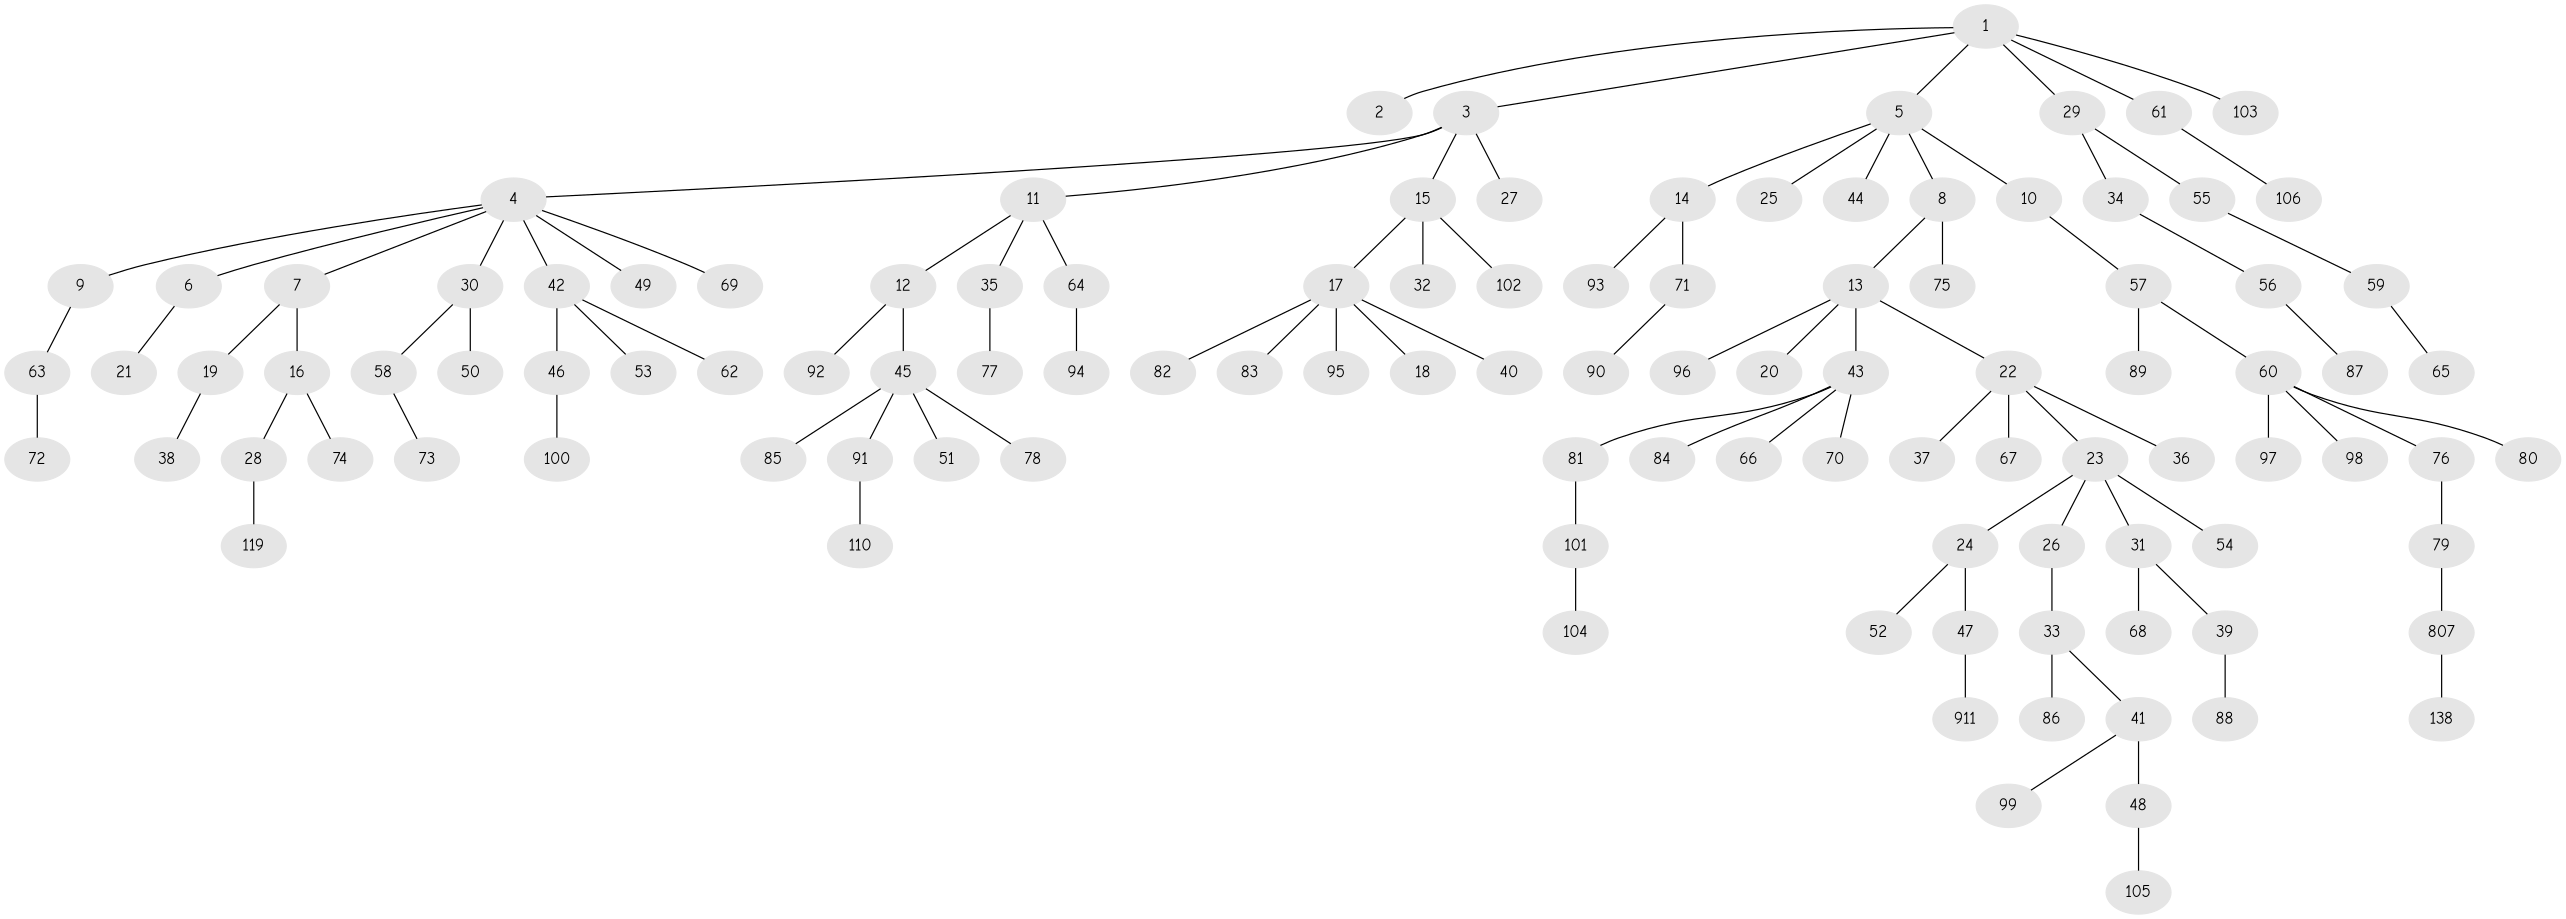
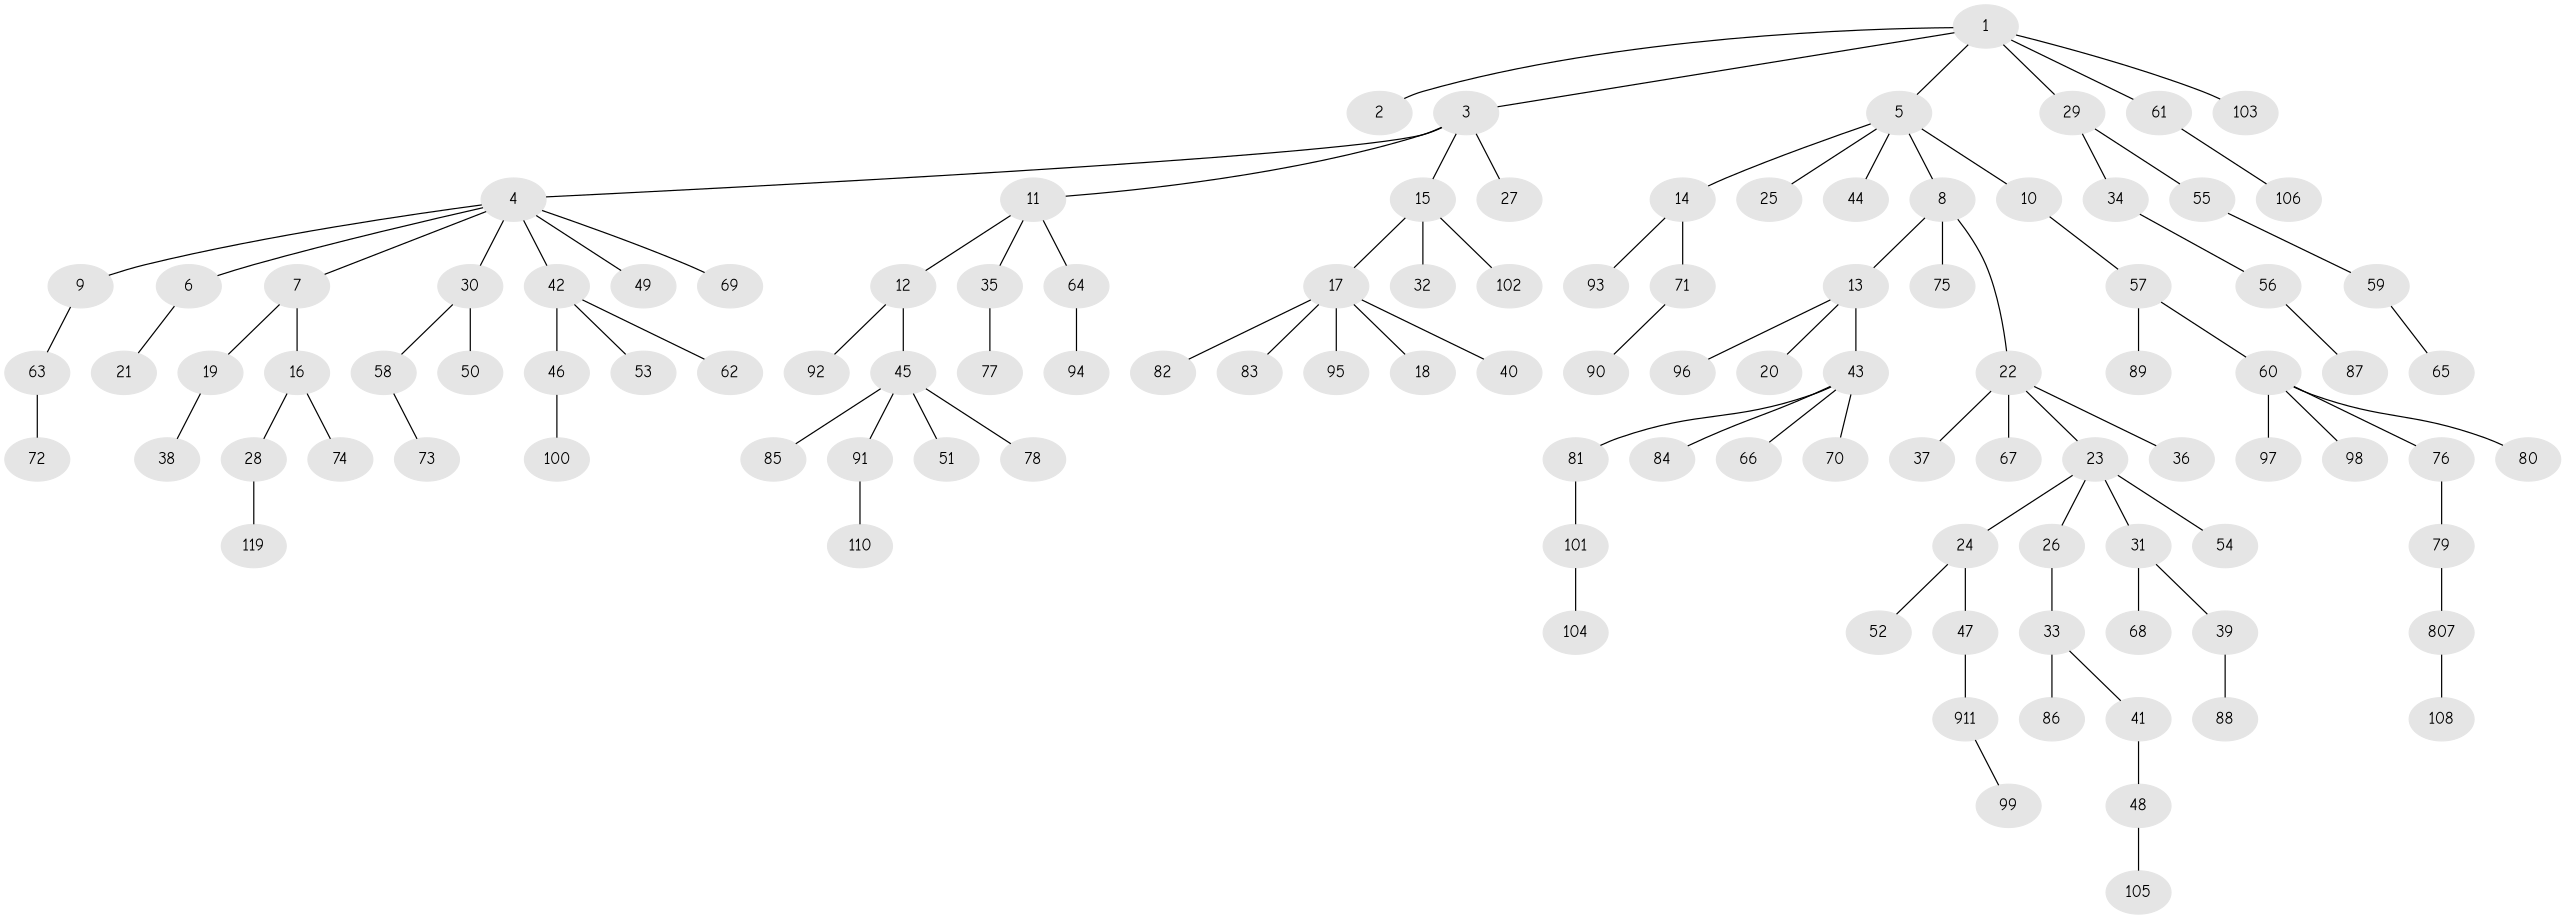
edge "13" -- "22": now "8" -- "22"
node "138": label "138" -> "108"
edge "41" -- "99": now "911" -- "99"
